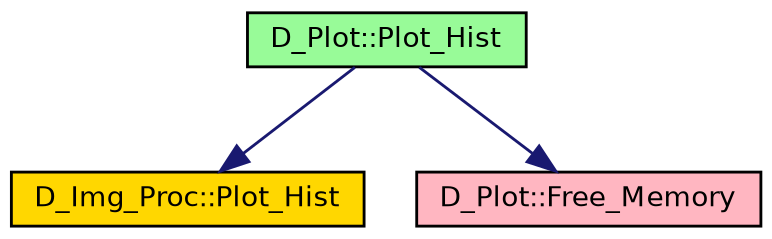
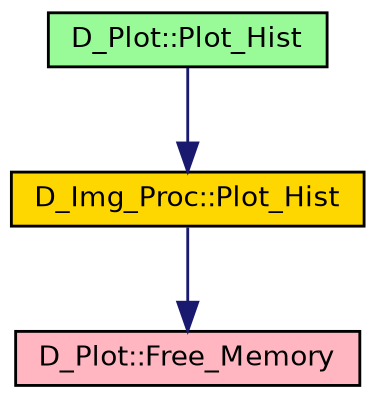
edge "D_Plot::Plot_Hist" -> "D_Plot::Free_Memory": now "D_Img_Proc::Plot_Hist" -> "D_Plot::Free_Memory"
